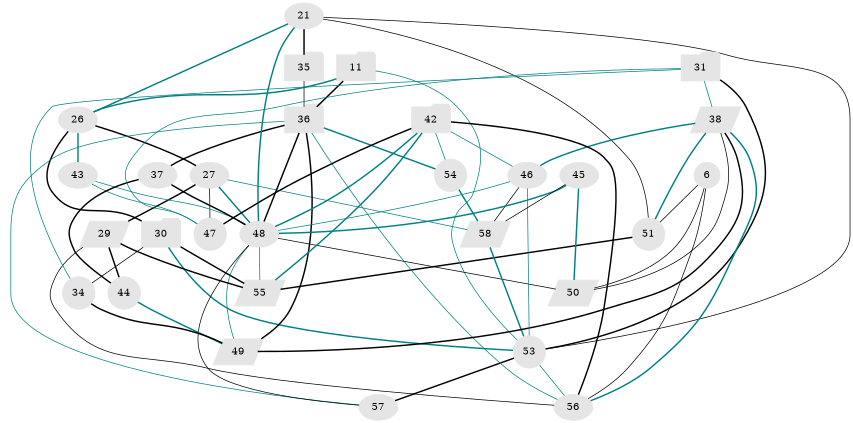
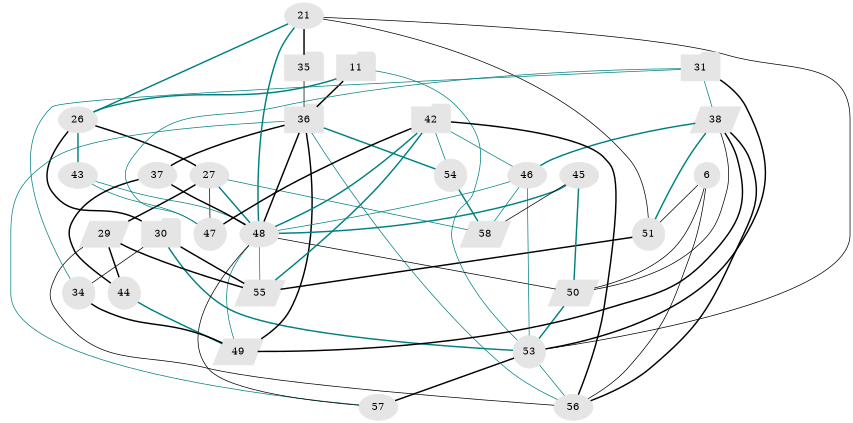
edge "46" -- "58": color black -> teal
edge "38" -- "56": color teal -> black
edge "58" -- "53": now "50" -- "53"
